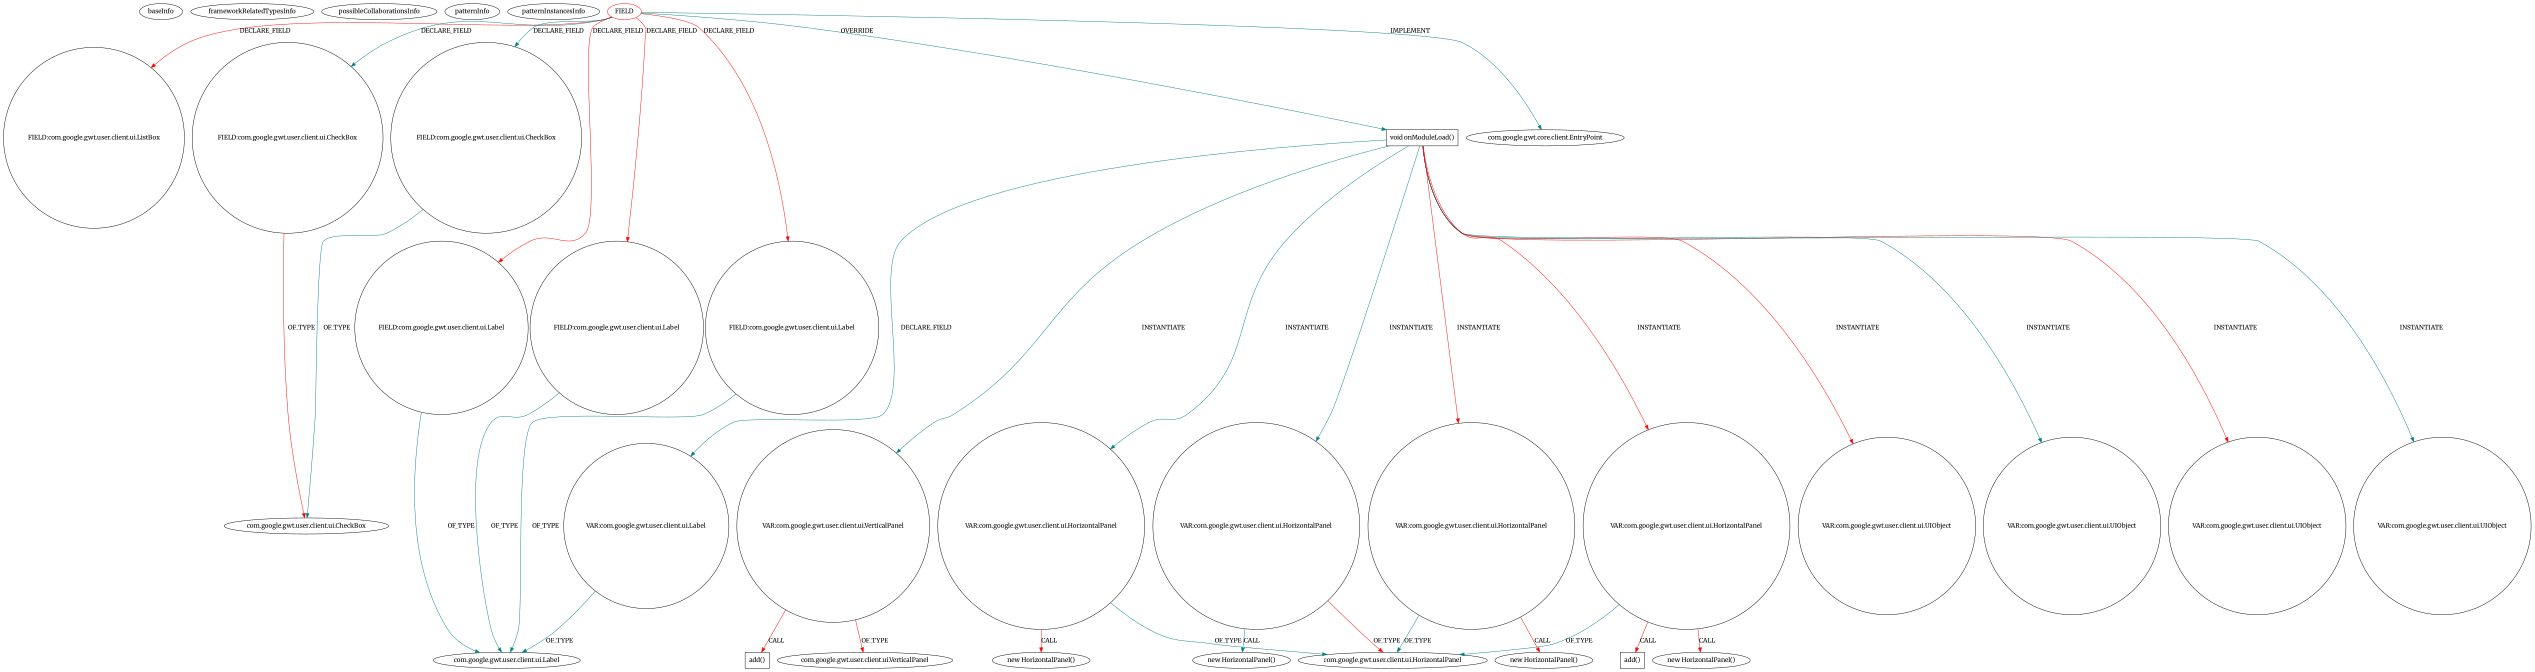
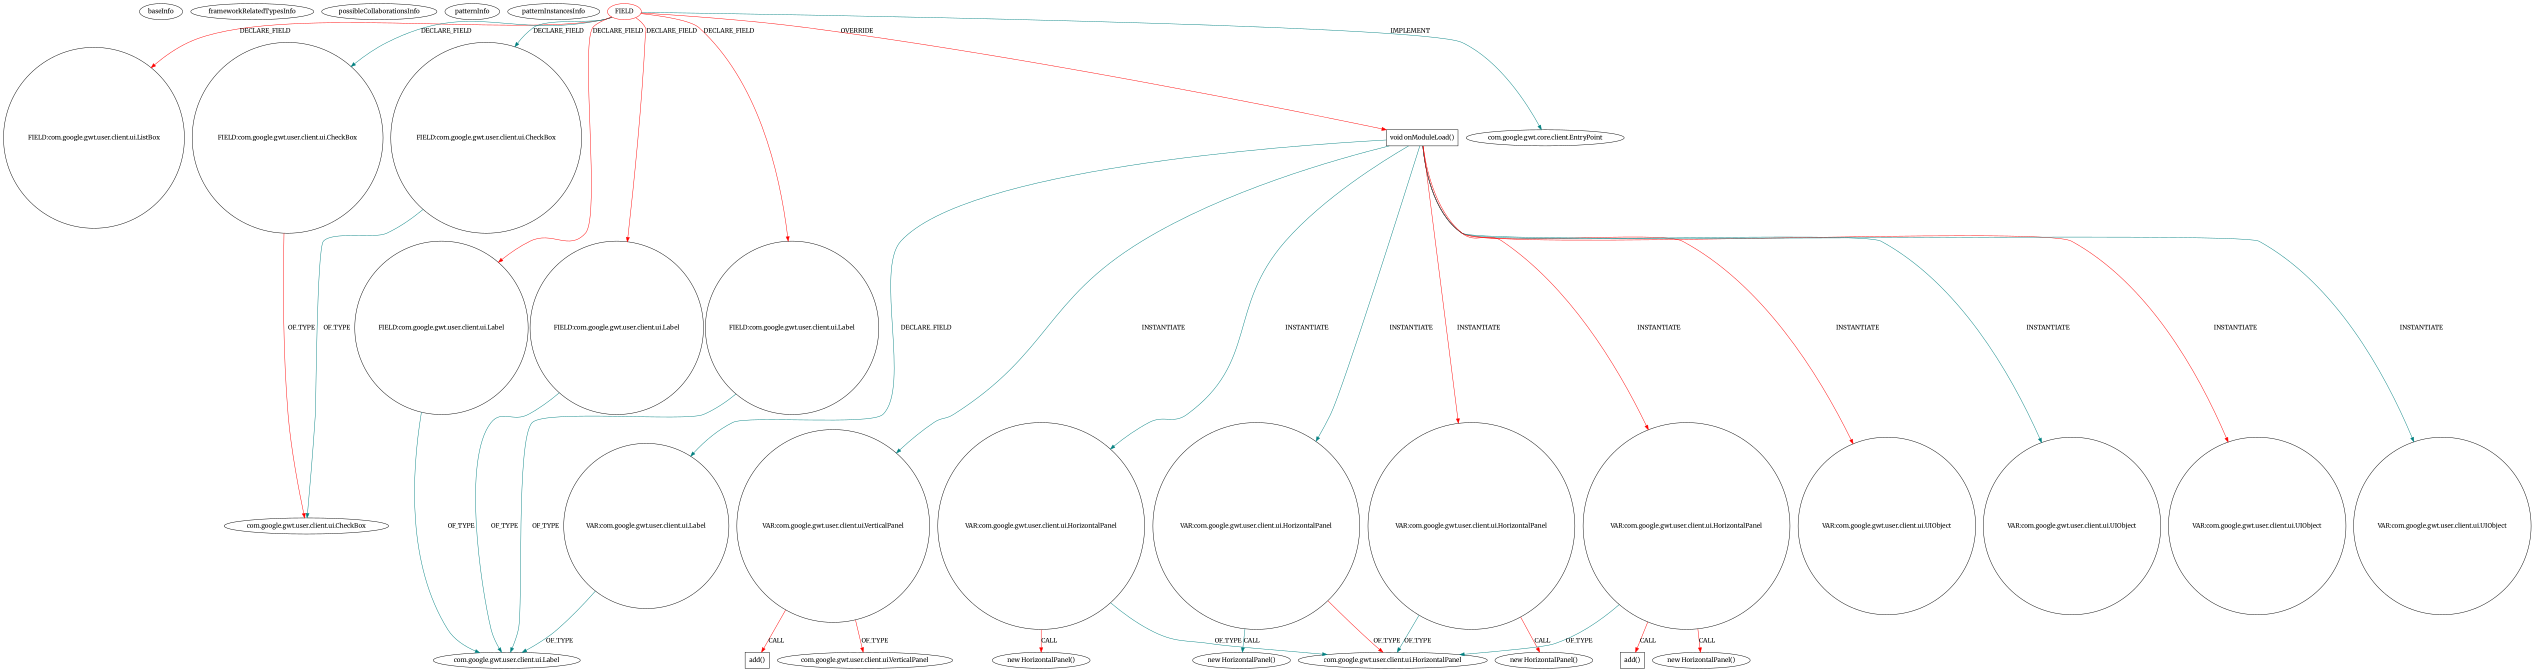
edge "FIELD" -> "void onModuleLoad()": color teal -> red
